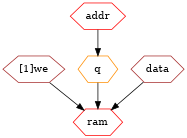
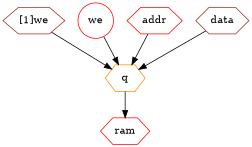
node "we": added
edge "[1]we" -> "ram": now "[1]we" -> "q"
edge "data" -> "ram": now "data" -> "q"
